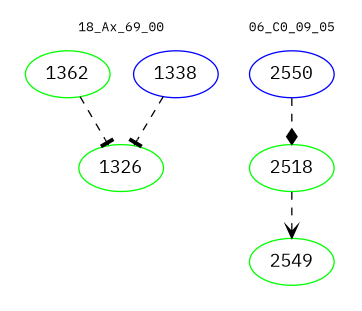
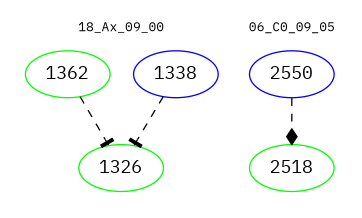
cluster "18_Ax_69_00": label "18_Ax_69_00" -> "18_Ax_09_00"
node "2549": removed
